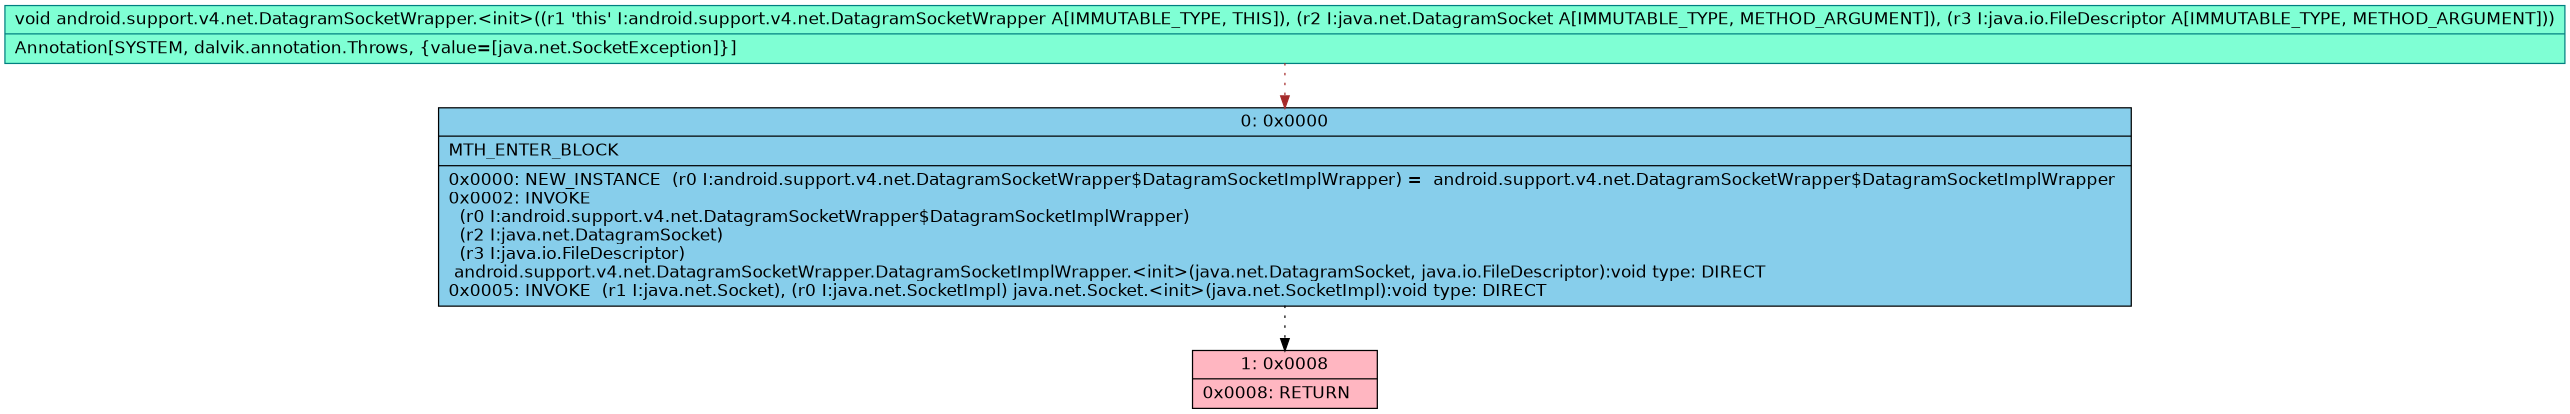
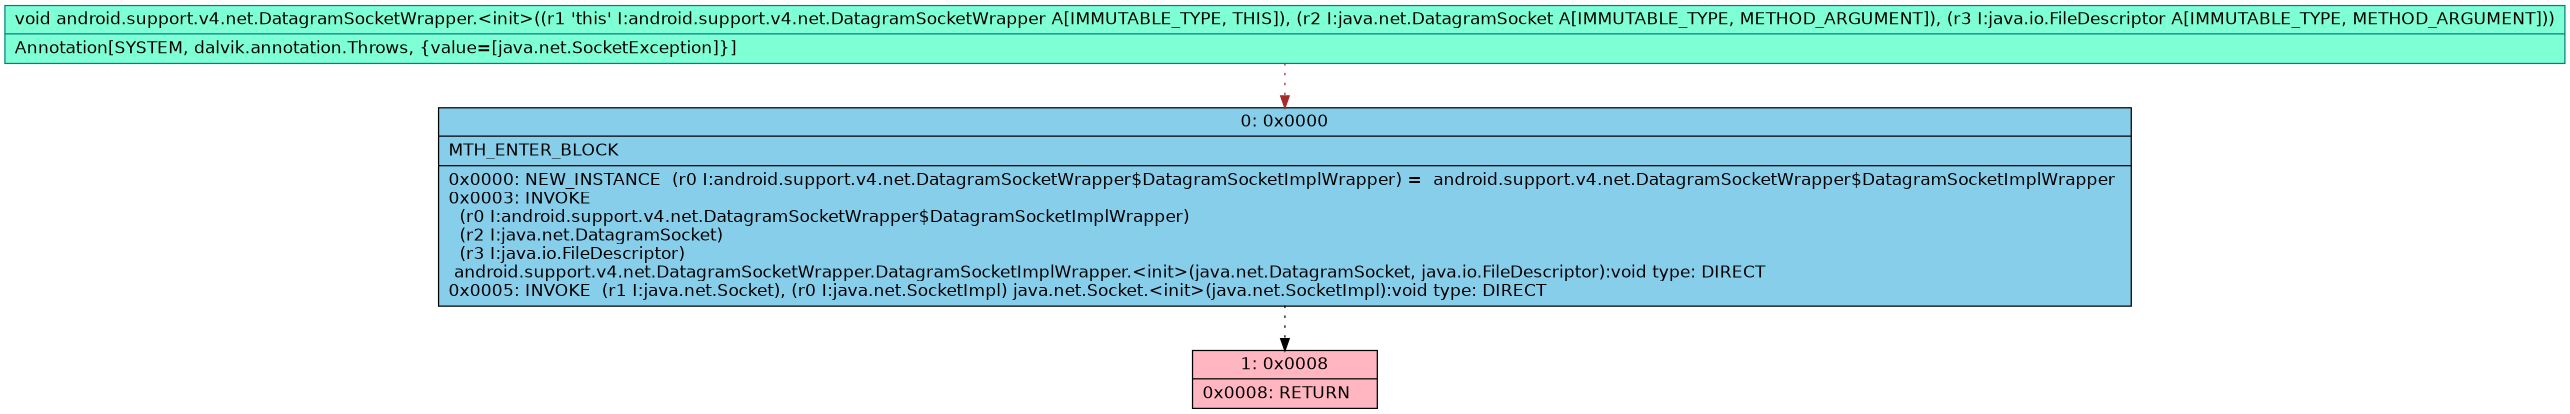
node "0: 0x0000": text "0x0002: INVOKE" -> "0x0003: INVOKE"
